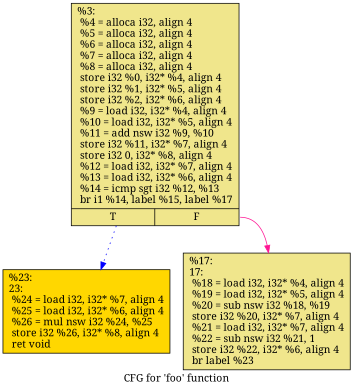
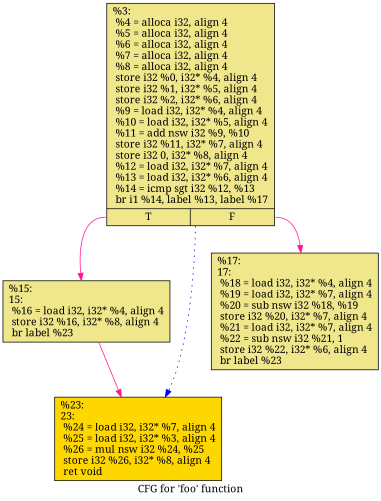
node "%3:": text "br i1 %14, label %15, label %17" -> "br i1 %14, label %13, label %17"
node "%17:": text "%19 = load i32, i32* %5, align 4" -> "%19 = load i32, i32* %7, align 4"
node "%15:": added
node "%23:": text "%25 = load i32, i32* %6, align 4" -> "%25 = load i32, i32* %3, align 4"
